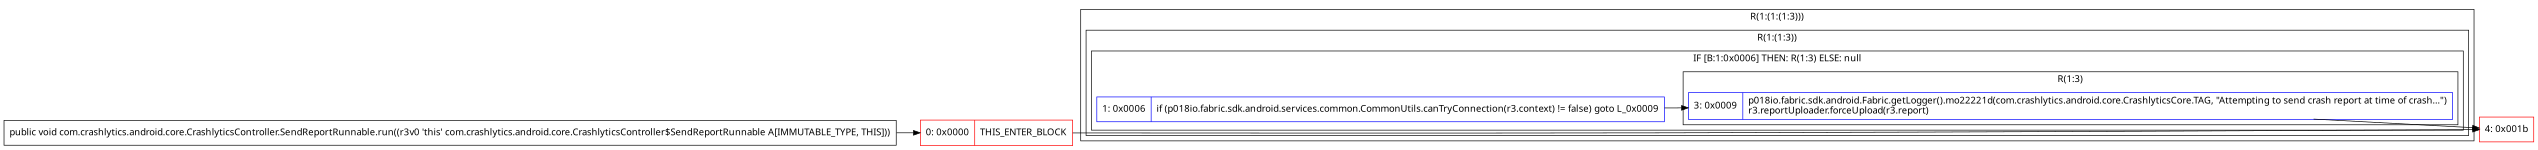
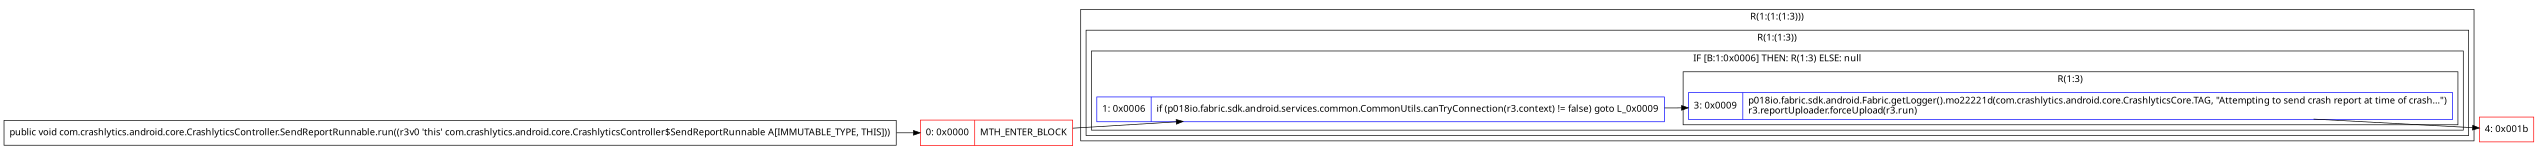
node "3: 0x0009": text "r3.reportUploader.forceUpload(r3.report)" -> "r3.reportUploader.forceUpload(r3.run)"
node "0: 0x0000": text "THIS_ENTER_BLOCK" -> "MTH_ENTER_BLOCK"
edge "0: 0x0000" -> "4: 0x001b": now "0: 0x0000" -> "1: 0x0006"
